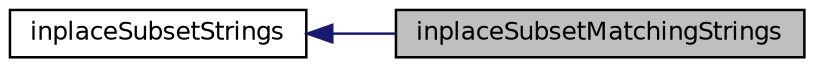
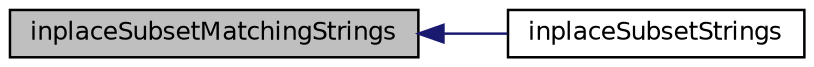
edge "inplaceSubsetMatchingStrings" -> "inplaceSubsetStrings": reversed
